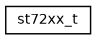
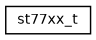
node "st72xx_t": label "st72xx_t" -> "st77xx_t"
